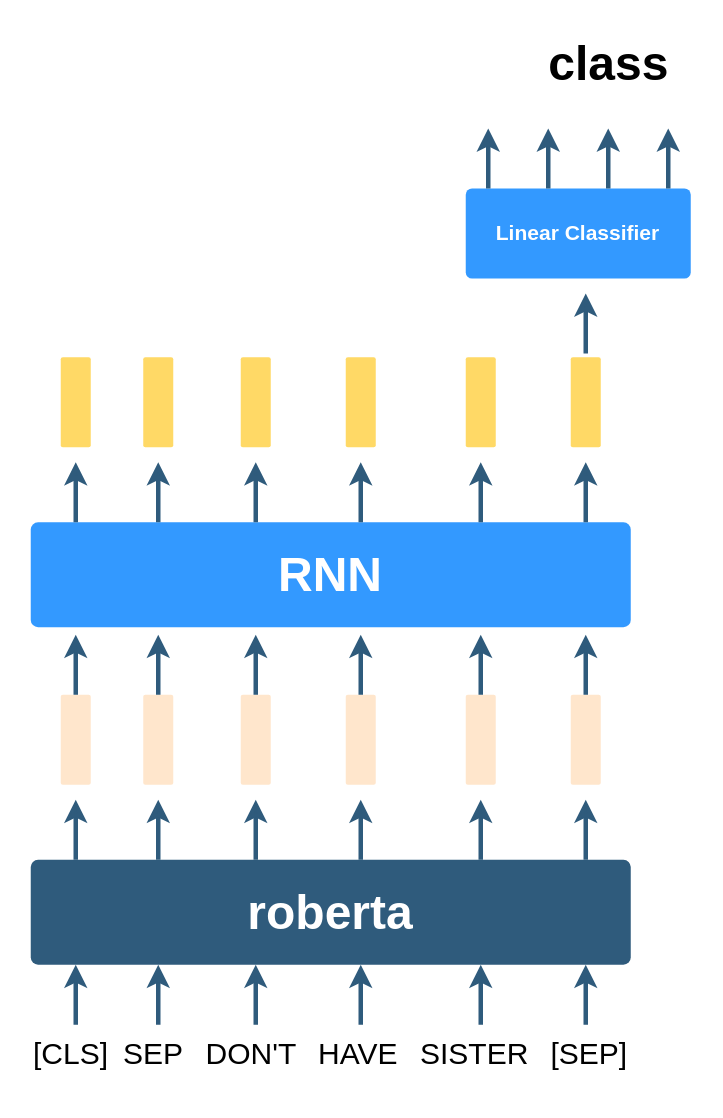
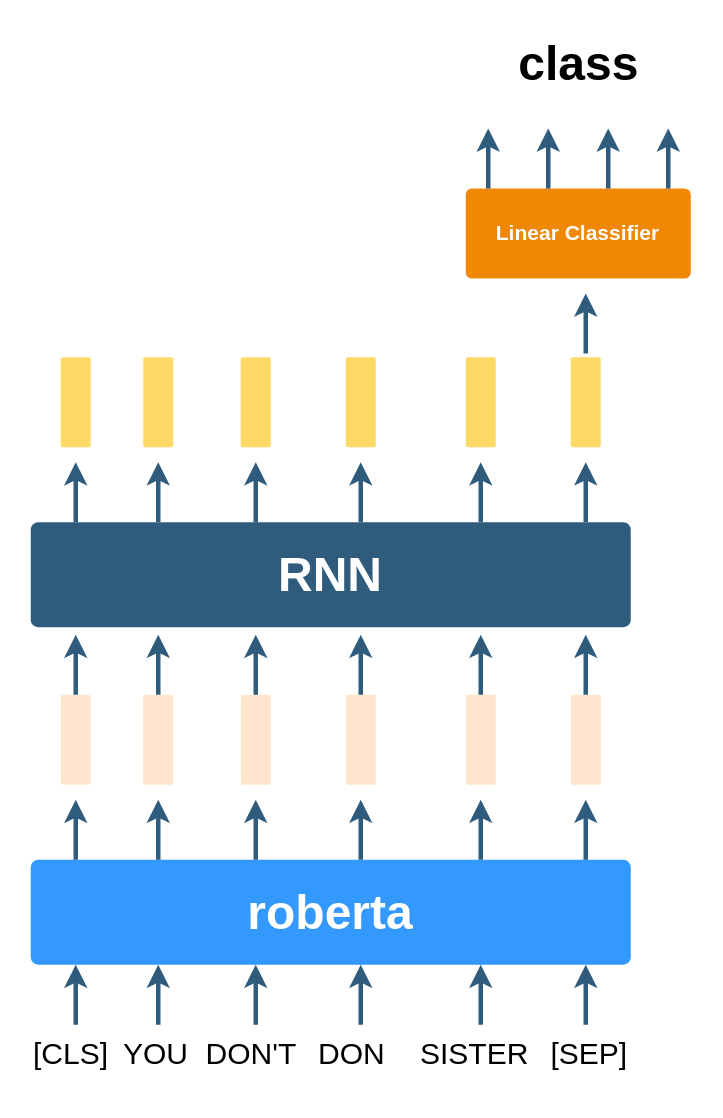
node "class": moved (608, 46) -> (578, 46)
node "Linear Classifier": fillcolor #3399ff -> #f08705
node "RNN": fillcolor #3399ff -> #2f5b7c
node "roberta": fillcolor #2f5b7c -> #3399ff
node "SEP": label "SEP" -> "YOU"
node "HAVE": label "HAVE" -> "DON"
